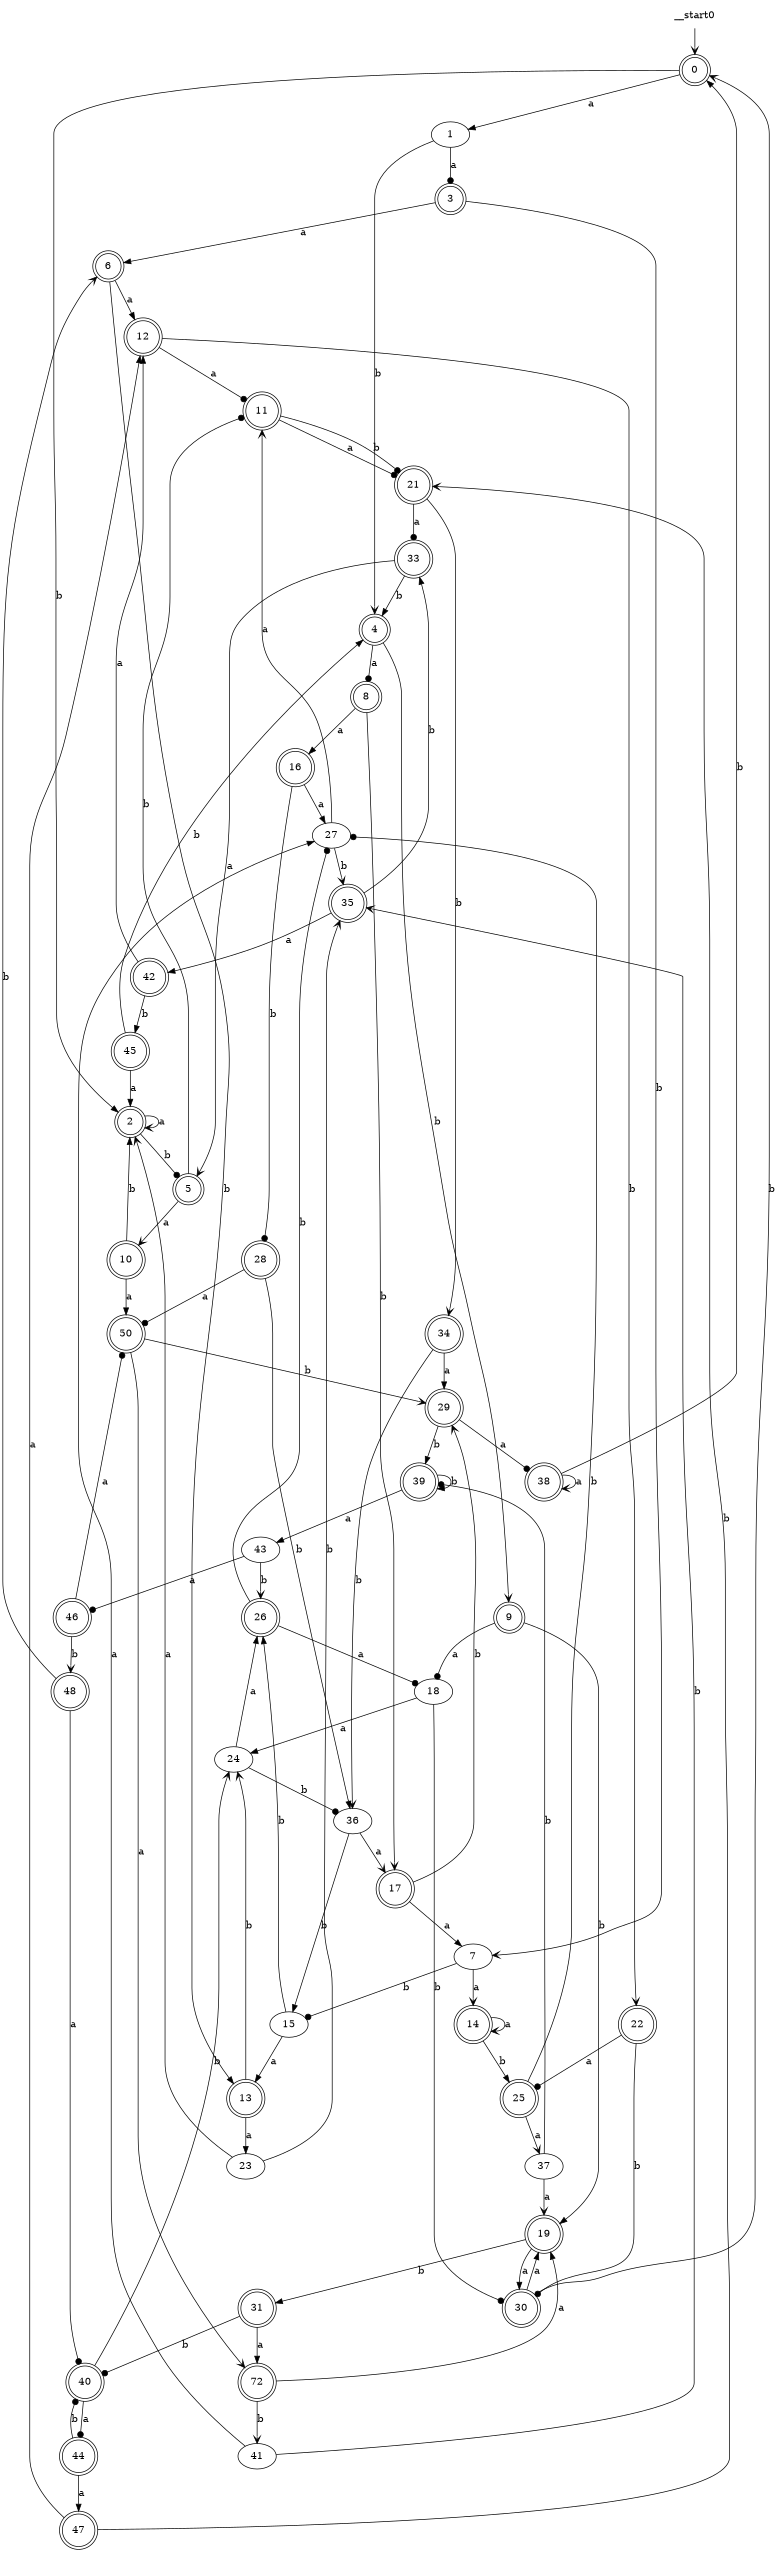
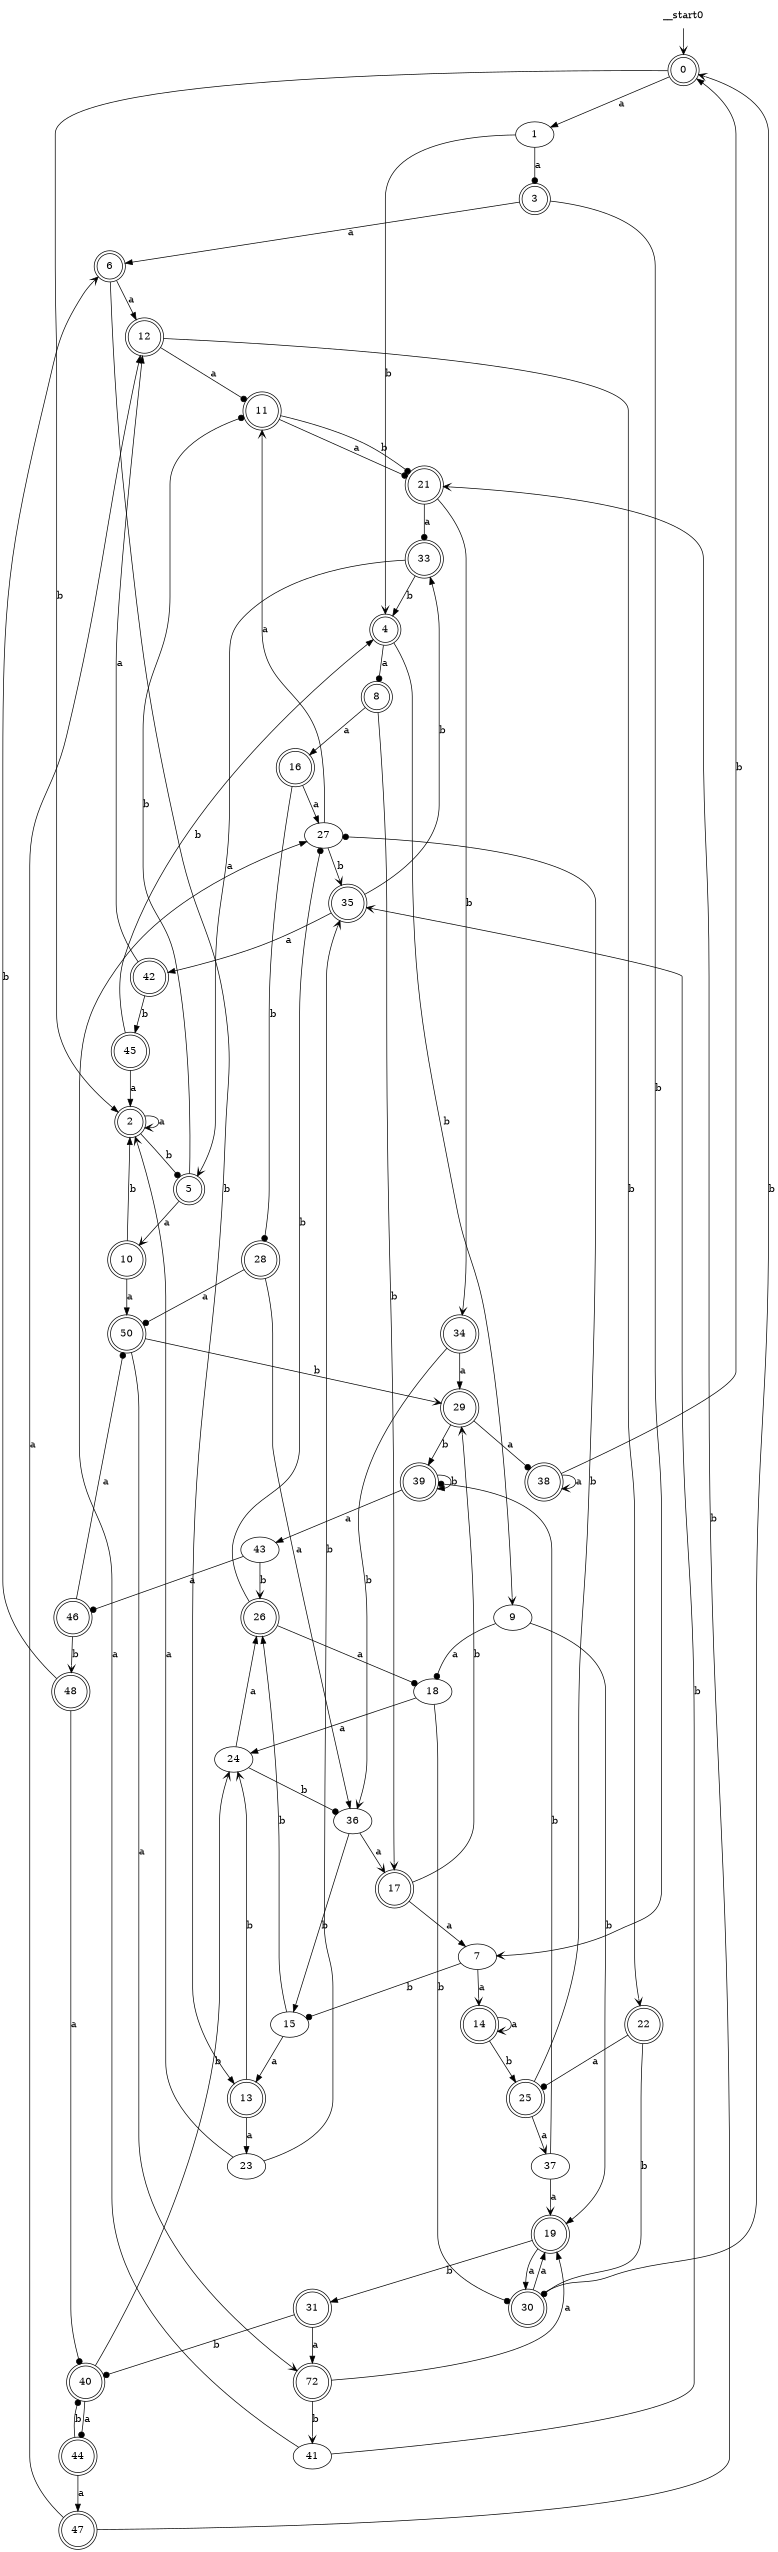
edge "28" -> "36": label "b" -> "a"
node "9": shape doublecircle -> ellipse
